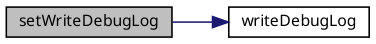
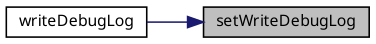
edge "setWriteDebugLog" -> "writeDebugLog": reversed
